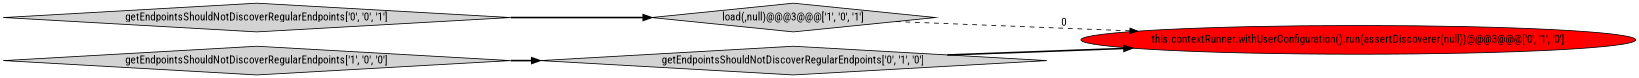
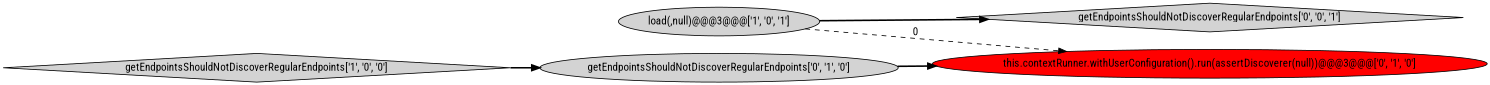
edge "getEndpointsShouldNotDiscoverRegularEndpoints['0', '0', '1']" -> "load(,null)@@@3@@@['1', '0', '1']": reversed
node "load(,null)@@@3@@@['1', '0', '1']": shape diamond -> ellipse
node "getEndpointsShouldNotDiscoverRegularEndpoints['0', '1', '0']": shape diamond -> ellipse
